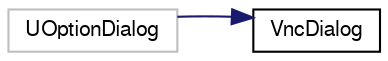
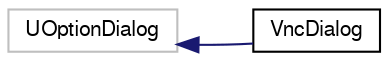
edge "UOptionDialog" -> "VncDialog": reversed
